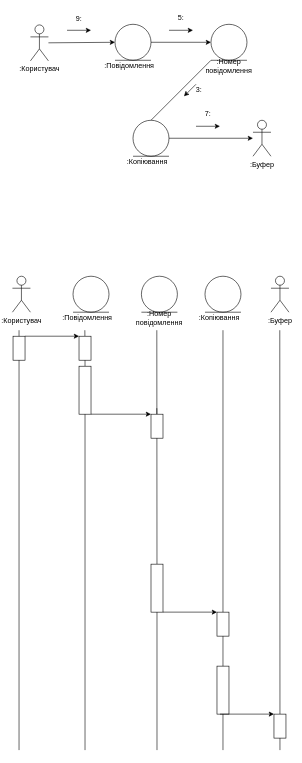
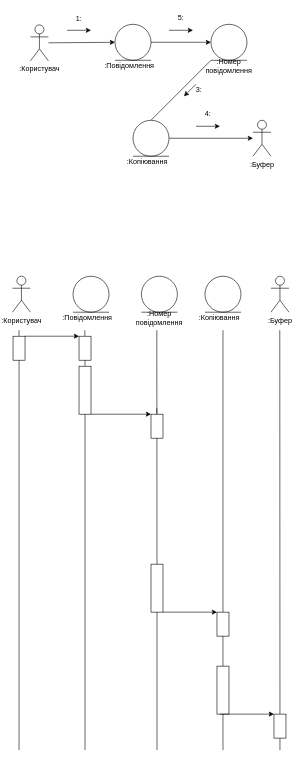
node "9:": label "9:" -> "1:"
node "7:": label "7:" -> "4:"
